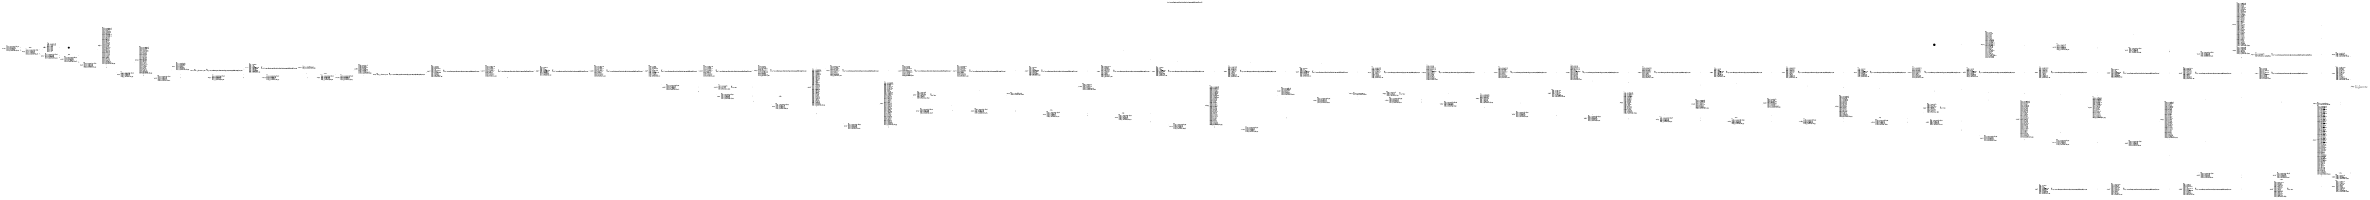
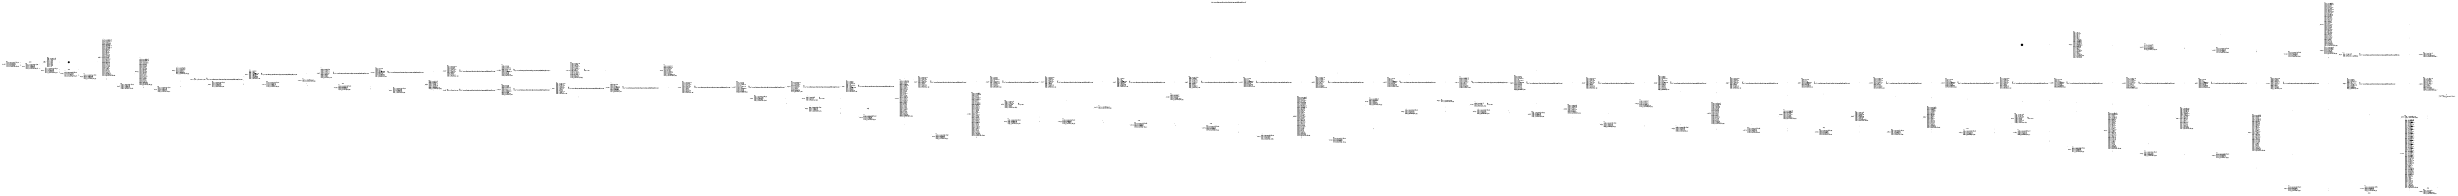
node "0x401e2f [37]": added
